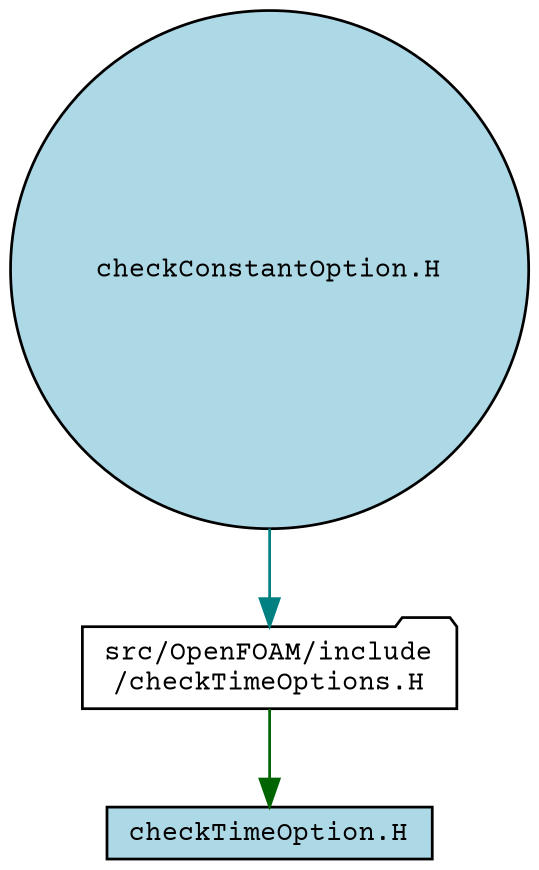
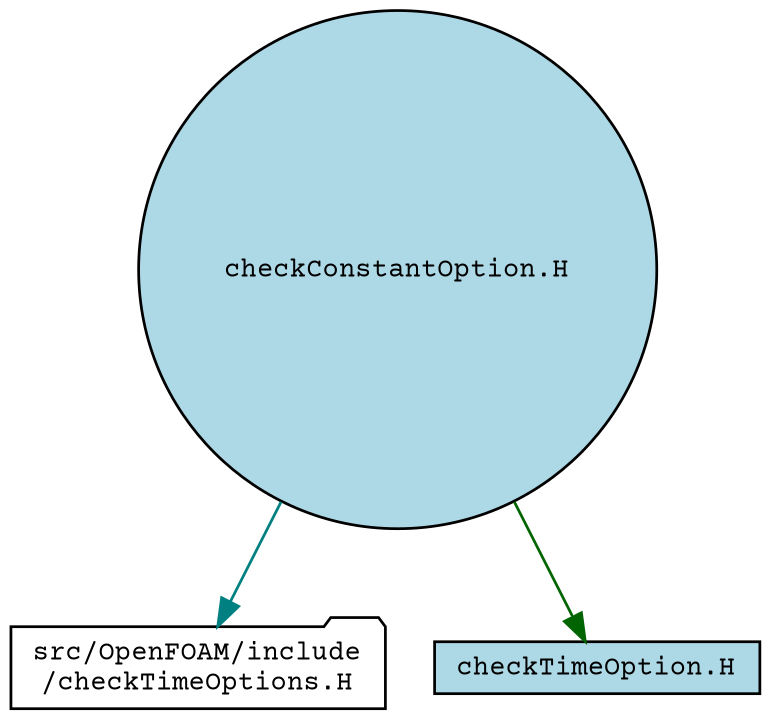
edge "src/OpenFOAM/include /checkTimeOptions.H" -> "checkTimeOption.H": now "checkConstantOption.H" -> "checkTimeOption.H"
